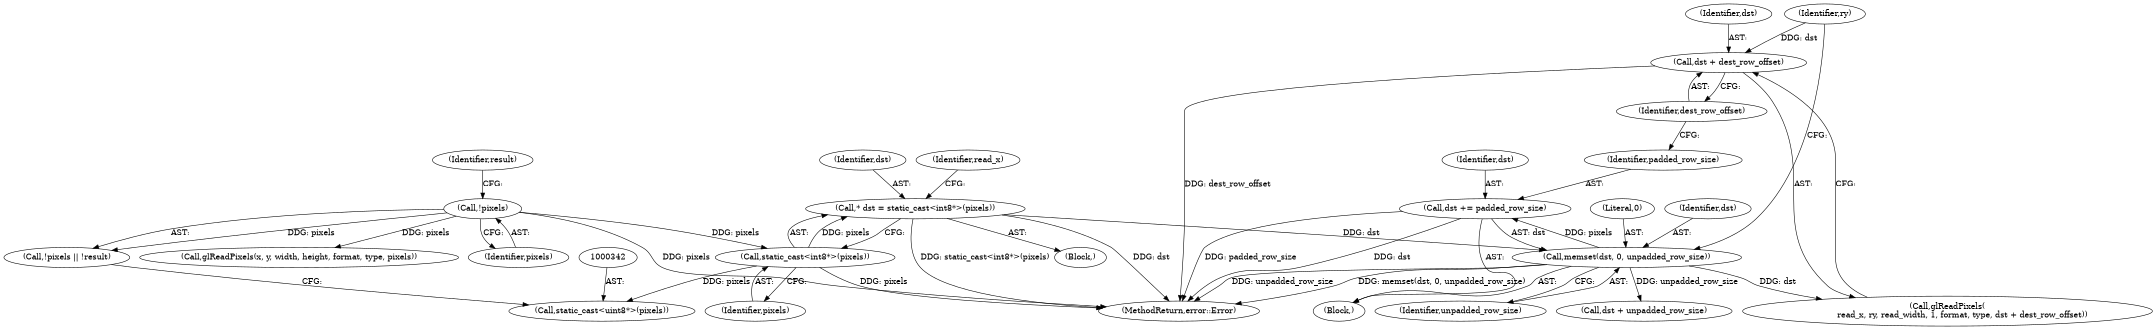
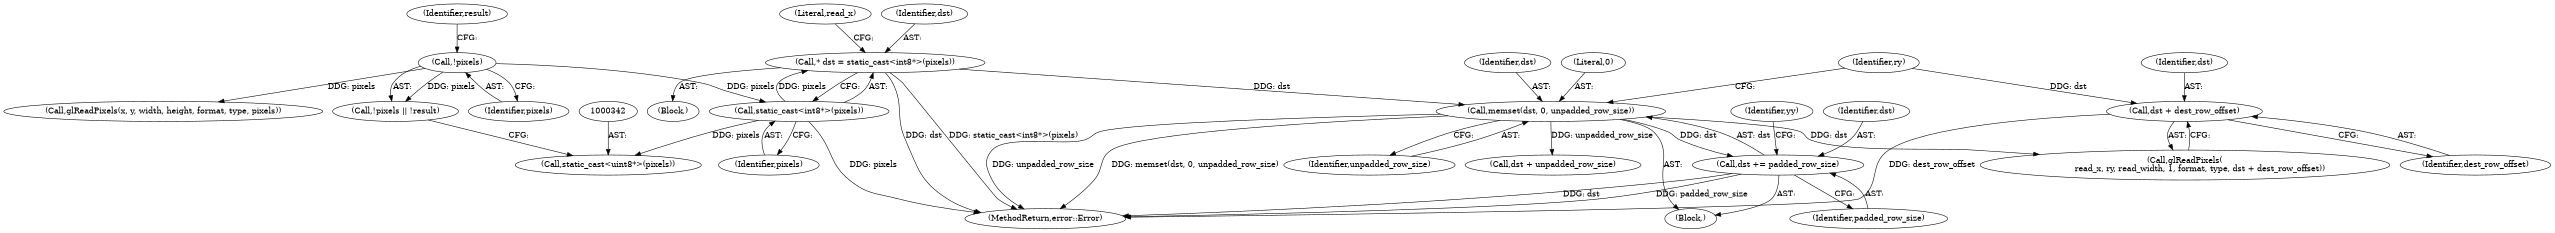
node "(Identifier,yy)": added
edge "(Identifier,dest_row_offset)" -> "(Identifier,padded_row_size)": now "(Call,dst += padded_row_size)" -> "(Identifier,padded_row_size)"
node "(Identifier,read_x)": label "(Identifier,read_x)" -> "(Literal,read_x)"
edge "(Call,memset(dst, 0, unpadded_row_size))" -> "(Call,dst += padded_row_size)": label "DDG: pixels" -> "DDG: dst"
edge "(Call,!pixels)" -> "(MethodReturn,error::Error)": removed, label "DDG: pixels"
